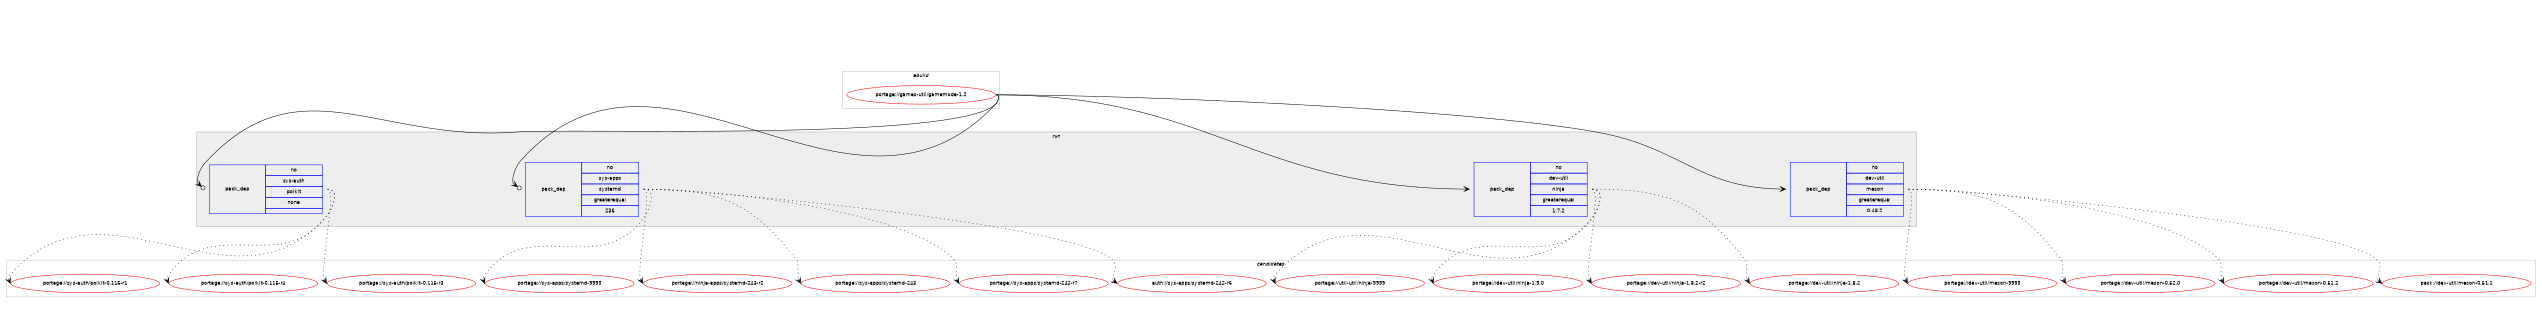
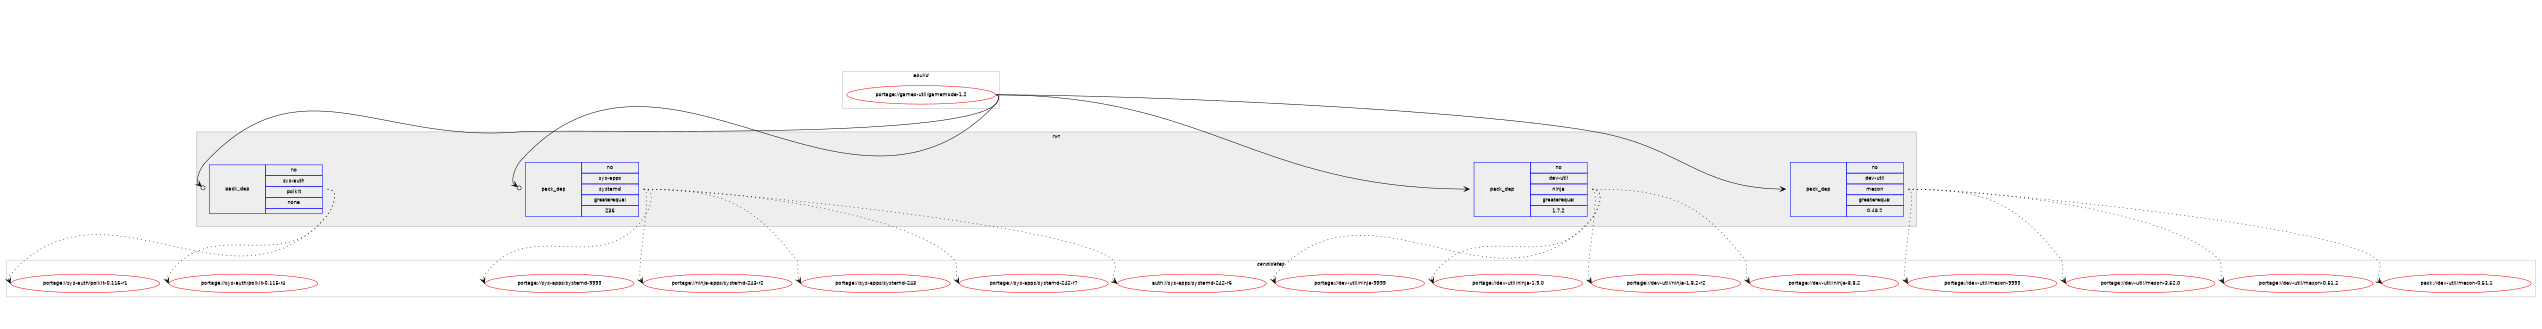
node "portage://sys-auth/polkit-0.115-r3": removed
node "portage://util-util/ninja-9999": label "portage://util-util/ninja-9999" -> "portage://dev-util/ninja-9999"
node "portage://dev-util/ninja-1.8.2": label "portage://dev-util/ninja-1.8.2" -> "portage://dev-util/ninja-8.8.2"
node "portage://dev-util/meson-0.52.0": label "portage://dev-util/meson-0.52.0" -> "portage://dev-util/meson-3.52.0"
